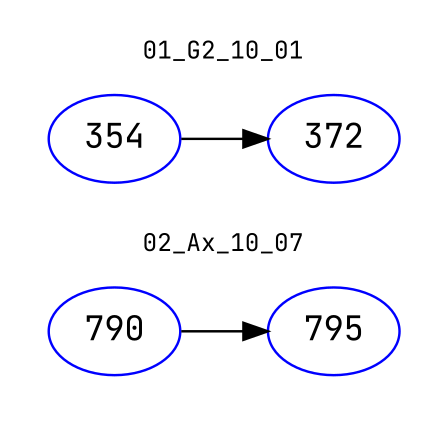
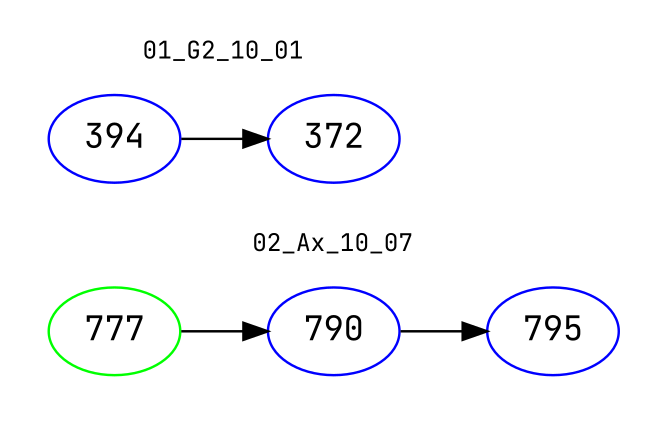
node "354": label "354" -> "394"
node "777": added
